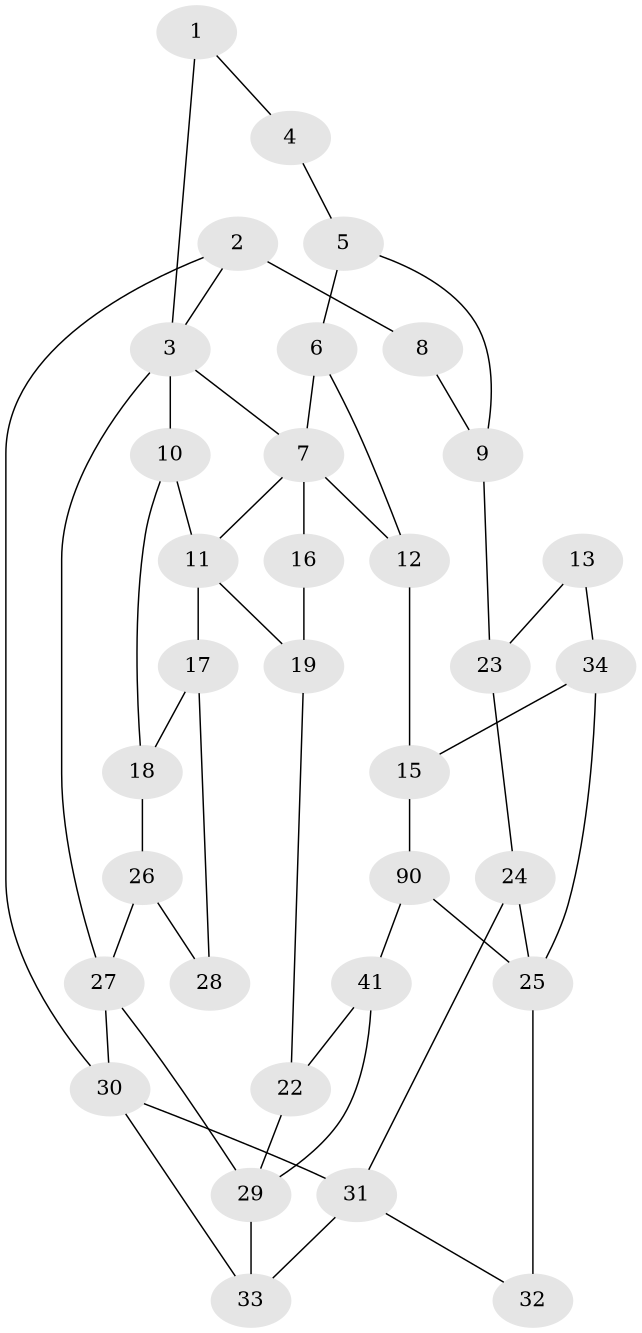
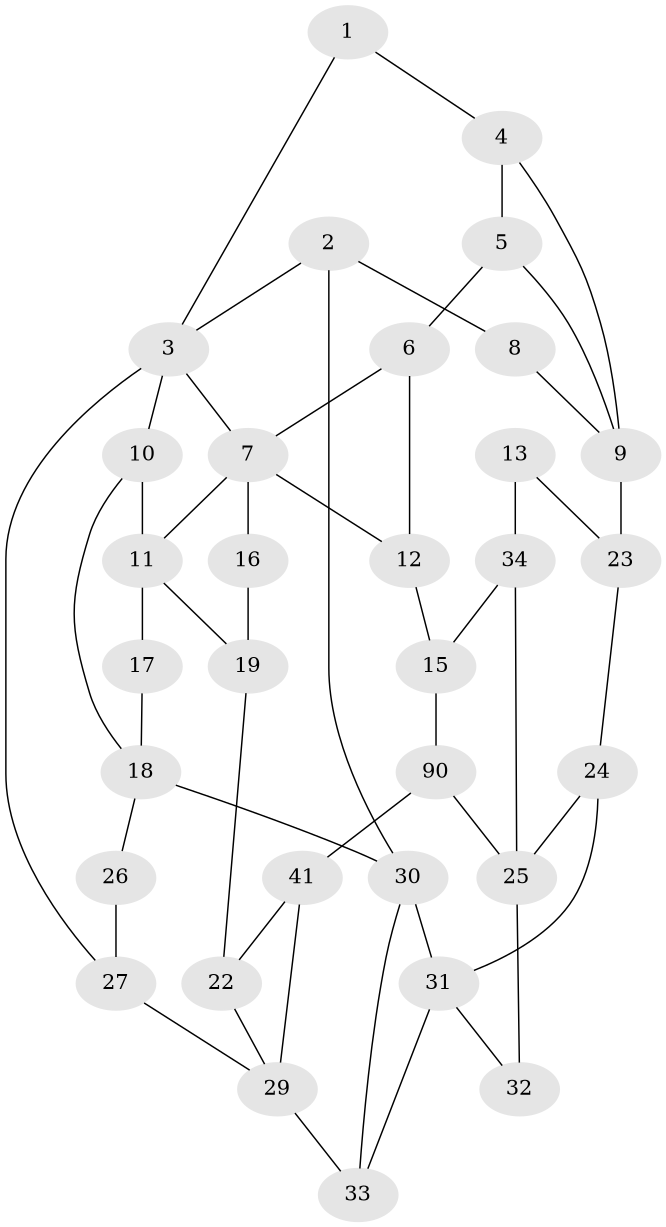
edge "4" -- "9": added
node "28": removed
edge "27" -- "30": now "18" -- "30"
